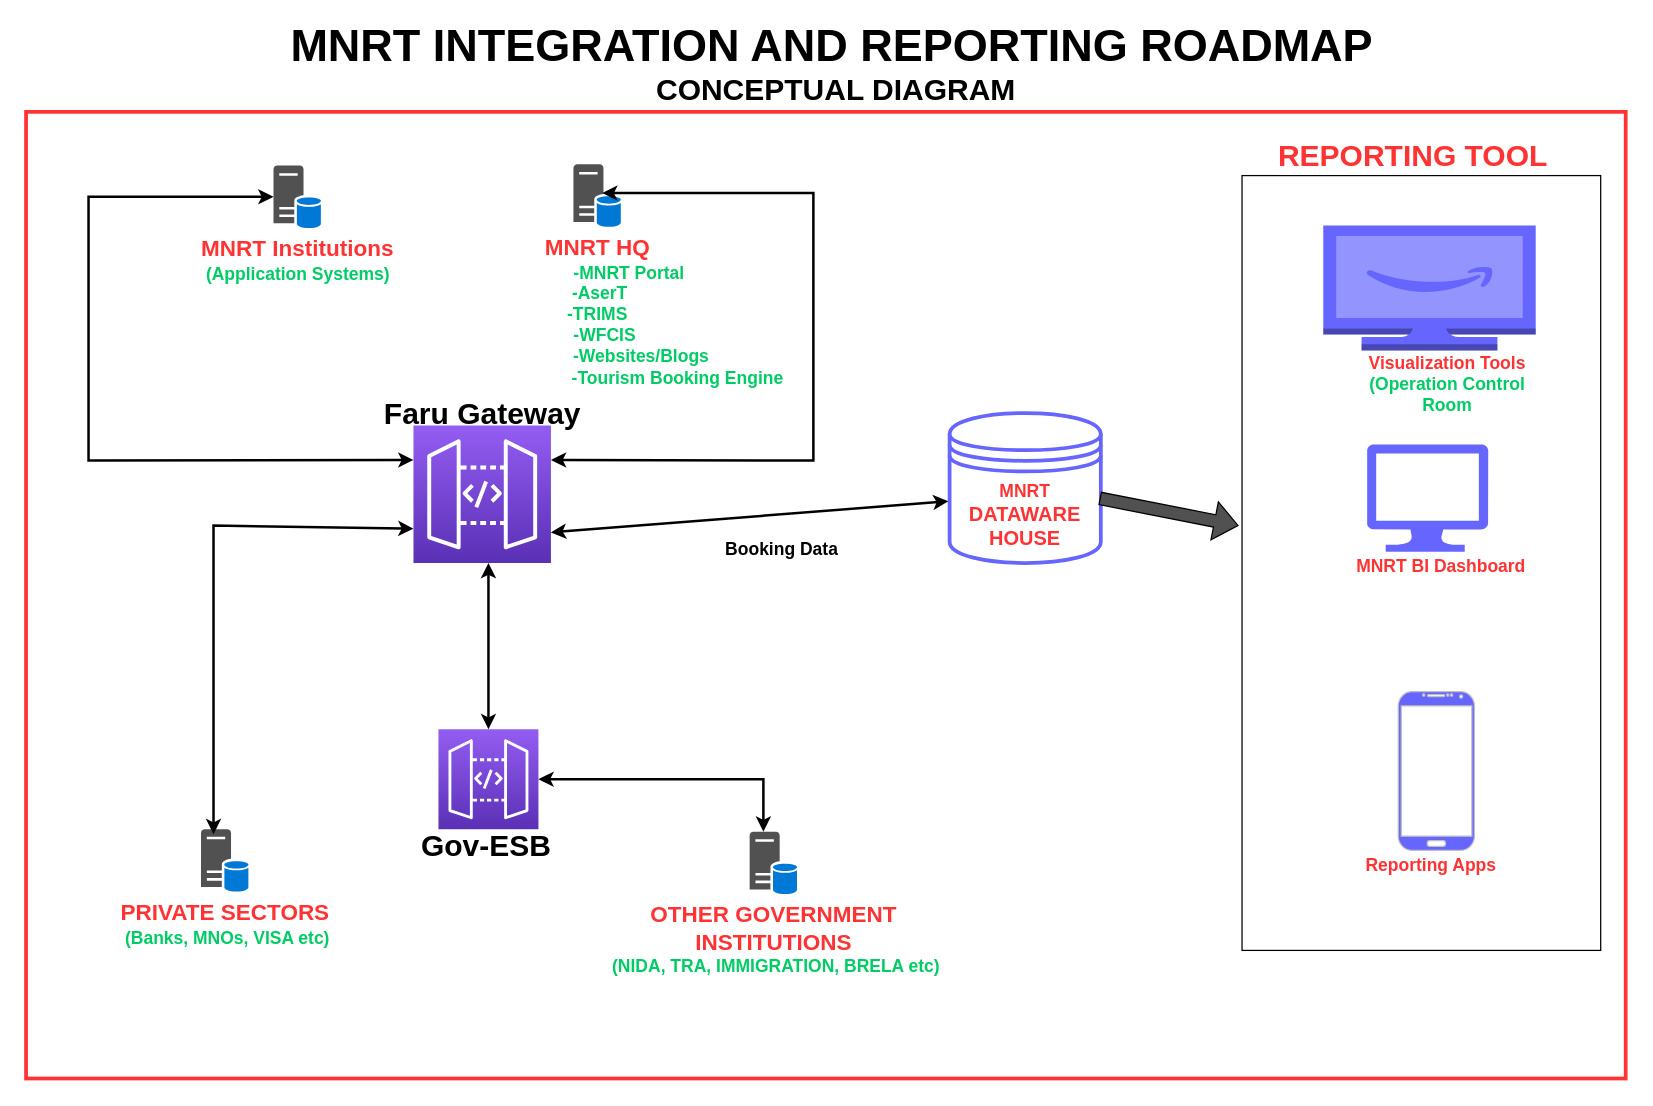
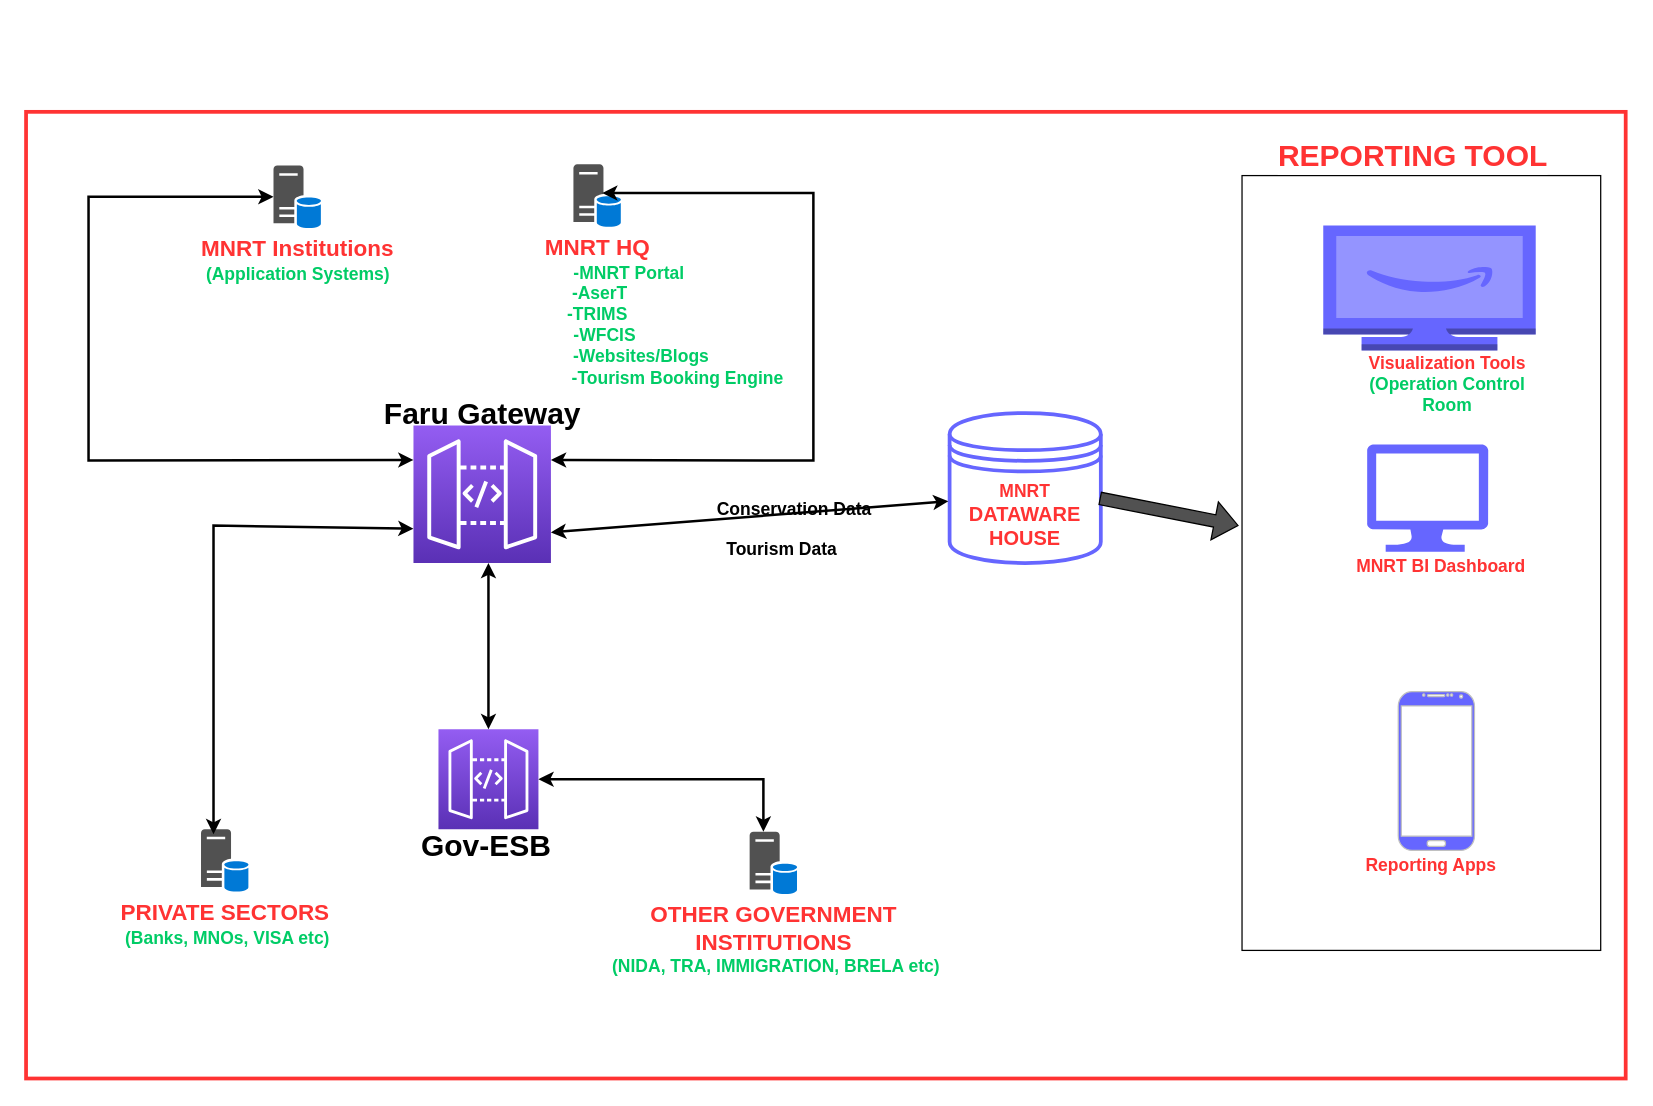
node "MNRT INTEGRATION AND REPORTING ROADMAP CONCEPTUAL DIAGRAM": removed
node "Conservation Data": added
node "Booking Data": label "Booking Data" -> "Tourism Data"
